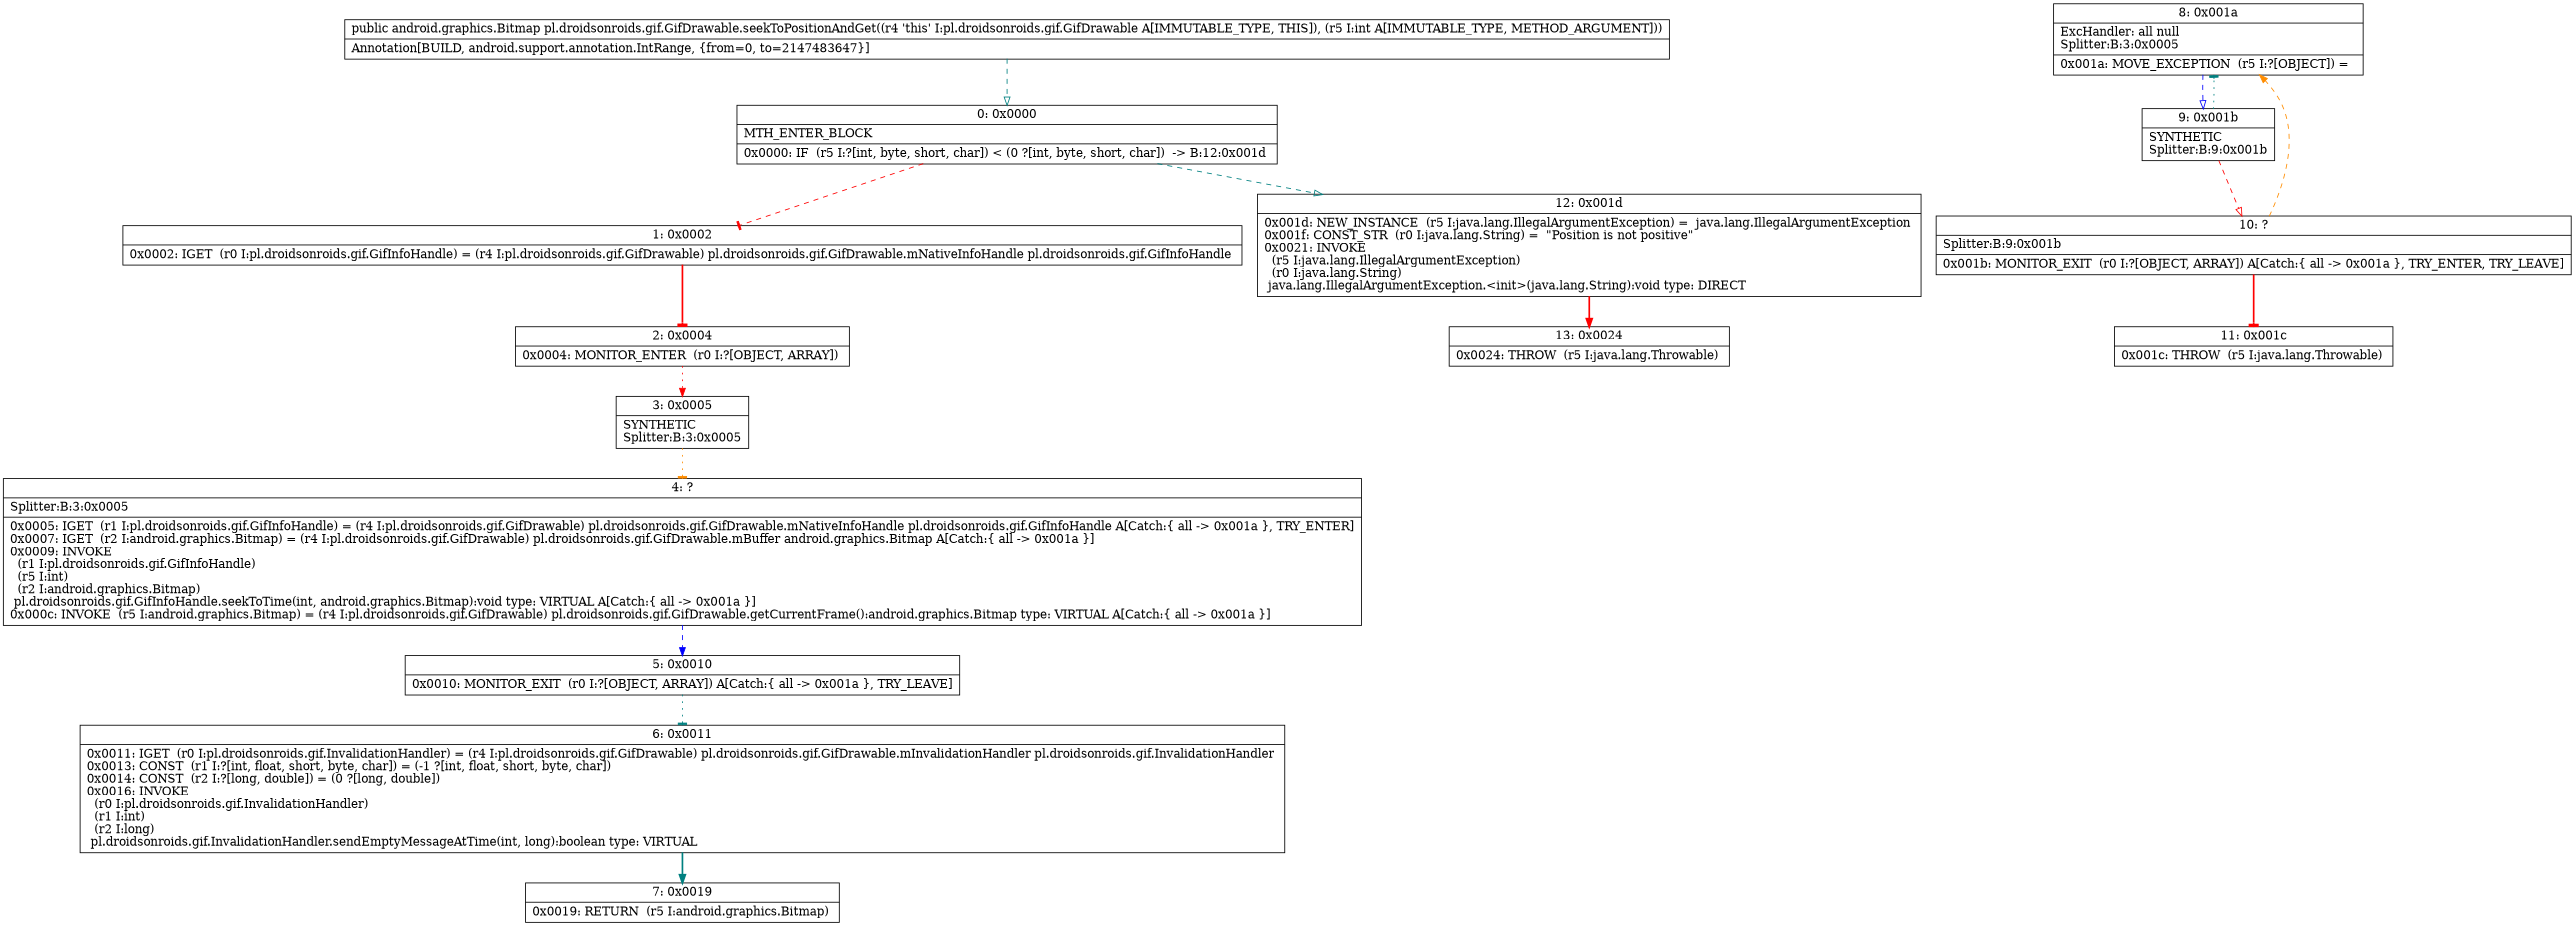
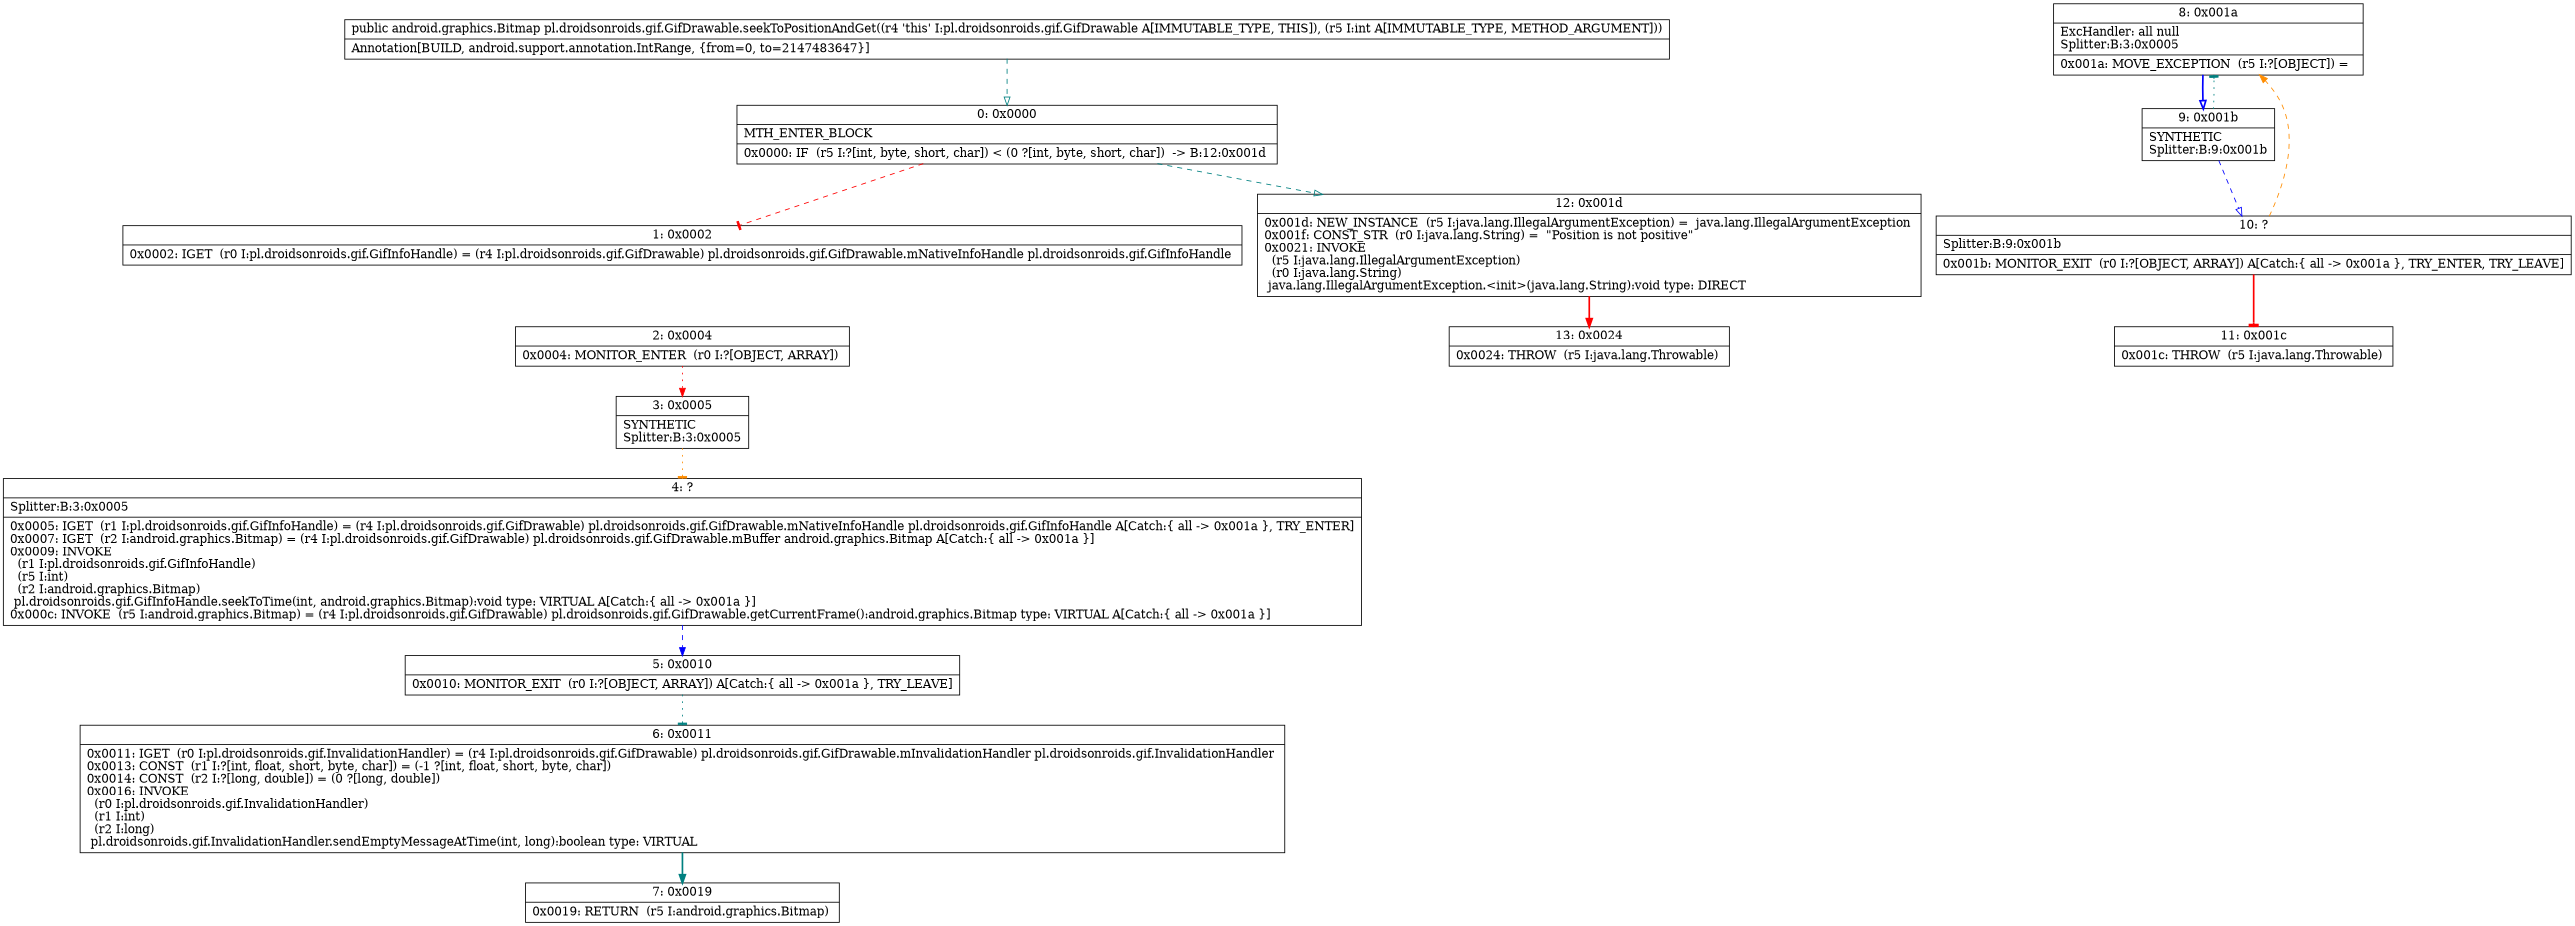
edge "8: 0x001a" -> "9: 0x001b": style dashed -> bold
edge "9: 0x001b" -> "10: ?": color red -> blue
edge "1: 0x0002" -> "2: 0x0004": removed
